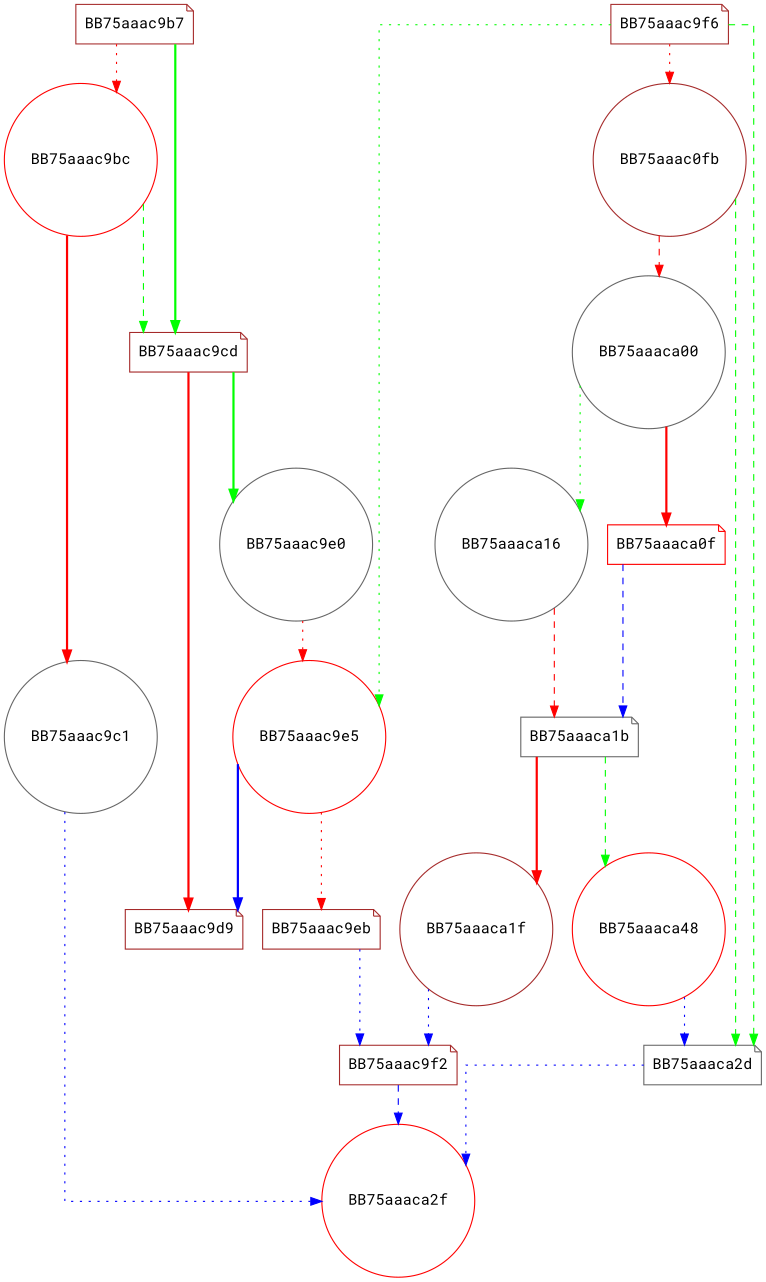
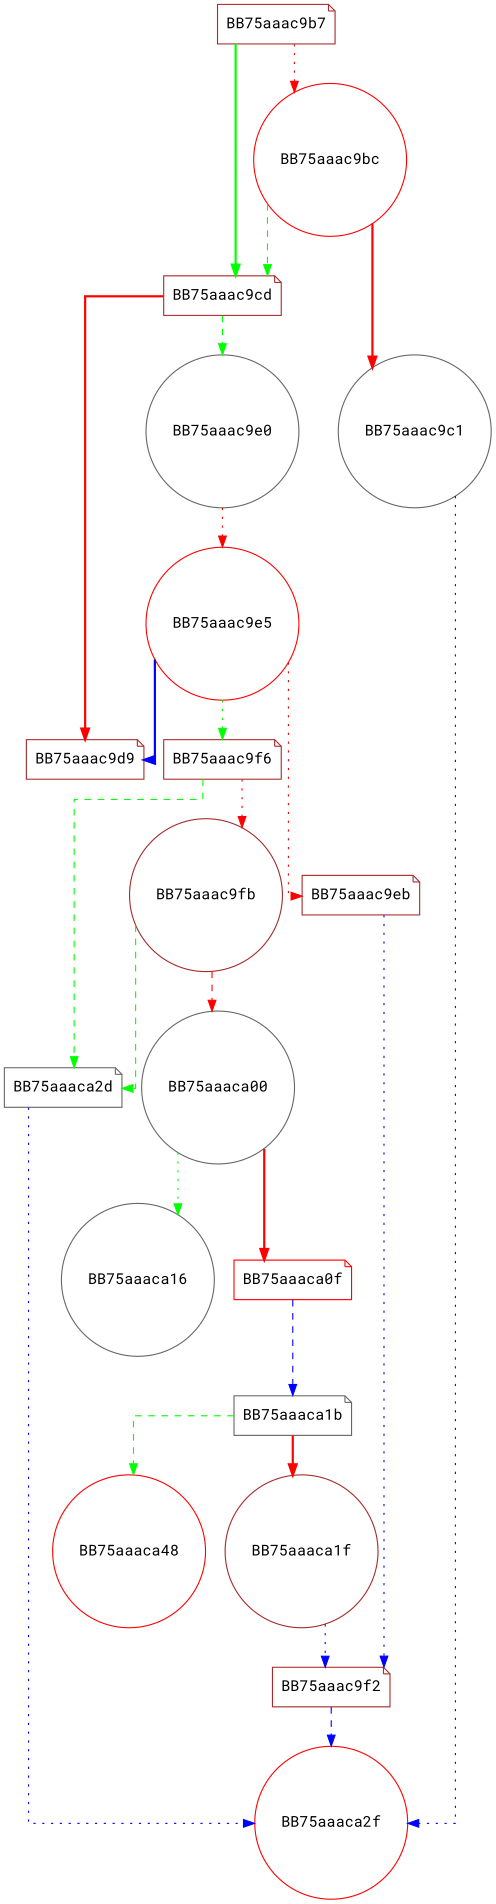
node "BB75aaac0fb": label "BB75aaac0fb" -> "BB75aaac9fb"
edge "BB75aaac9f6" -> "BB75aaac9e5": reversed
edge "BB75aaac9cd" -> "BB75aaac9e0": style bold -> dashed
edge "BB75aaaca16" -> "BB75aaaca1b": removed
edge "BB75aaaca48" -> "BB75aaaca2d": removed
